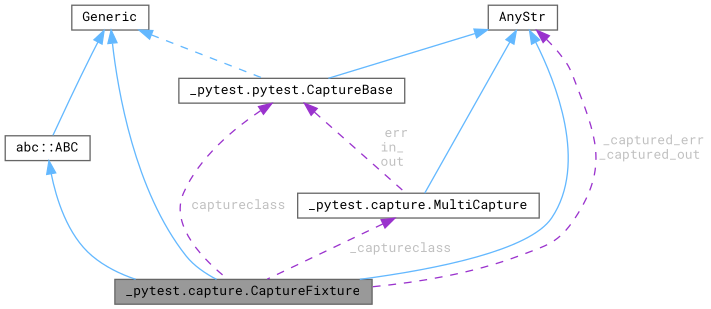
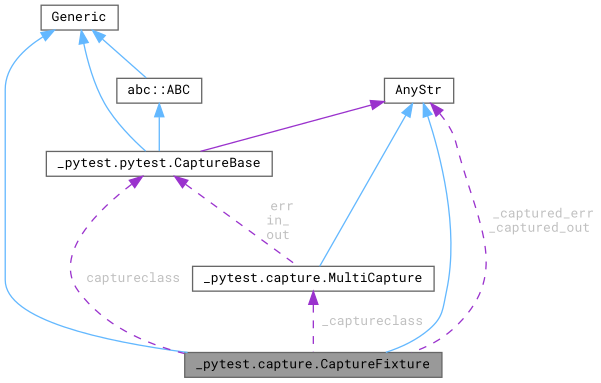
edge "_pytest.pytest.CaptureBase" -> "AnyStr": color steelblue1 -> darkorchid3
edge "_pytest.pytest.CaptureBase" -> "Generic": style dashed -> solid
edge "_pytest.capture.CaptureFixture" -> "abc::ABC": now "_pytest.pytest.CaptureBase" -> "abc::ABC"
